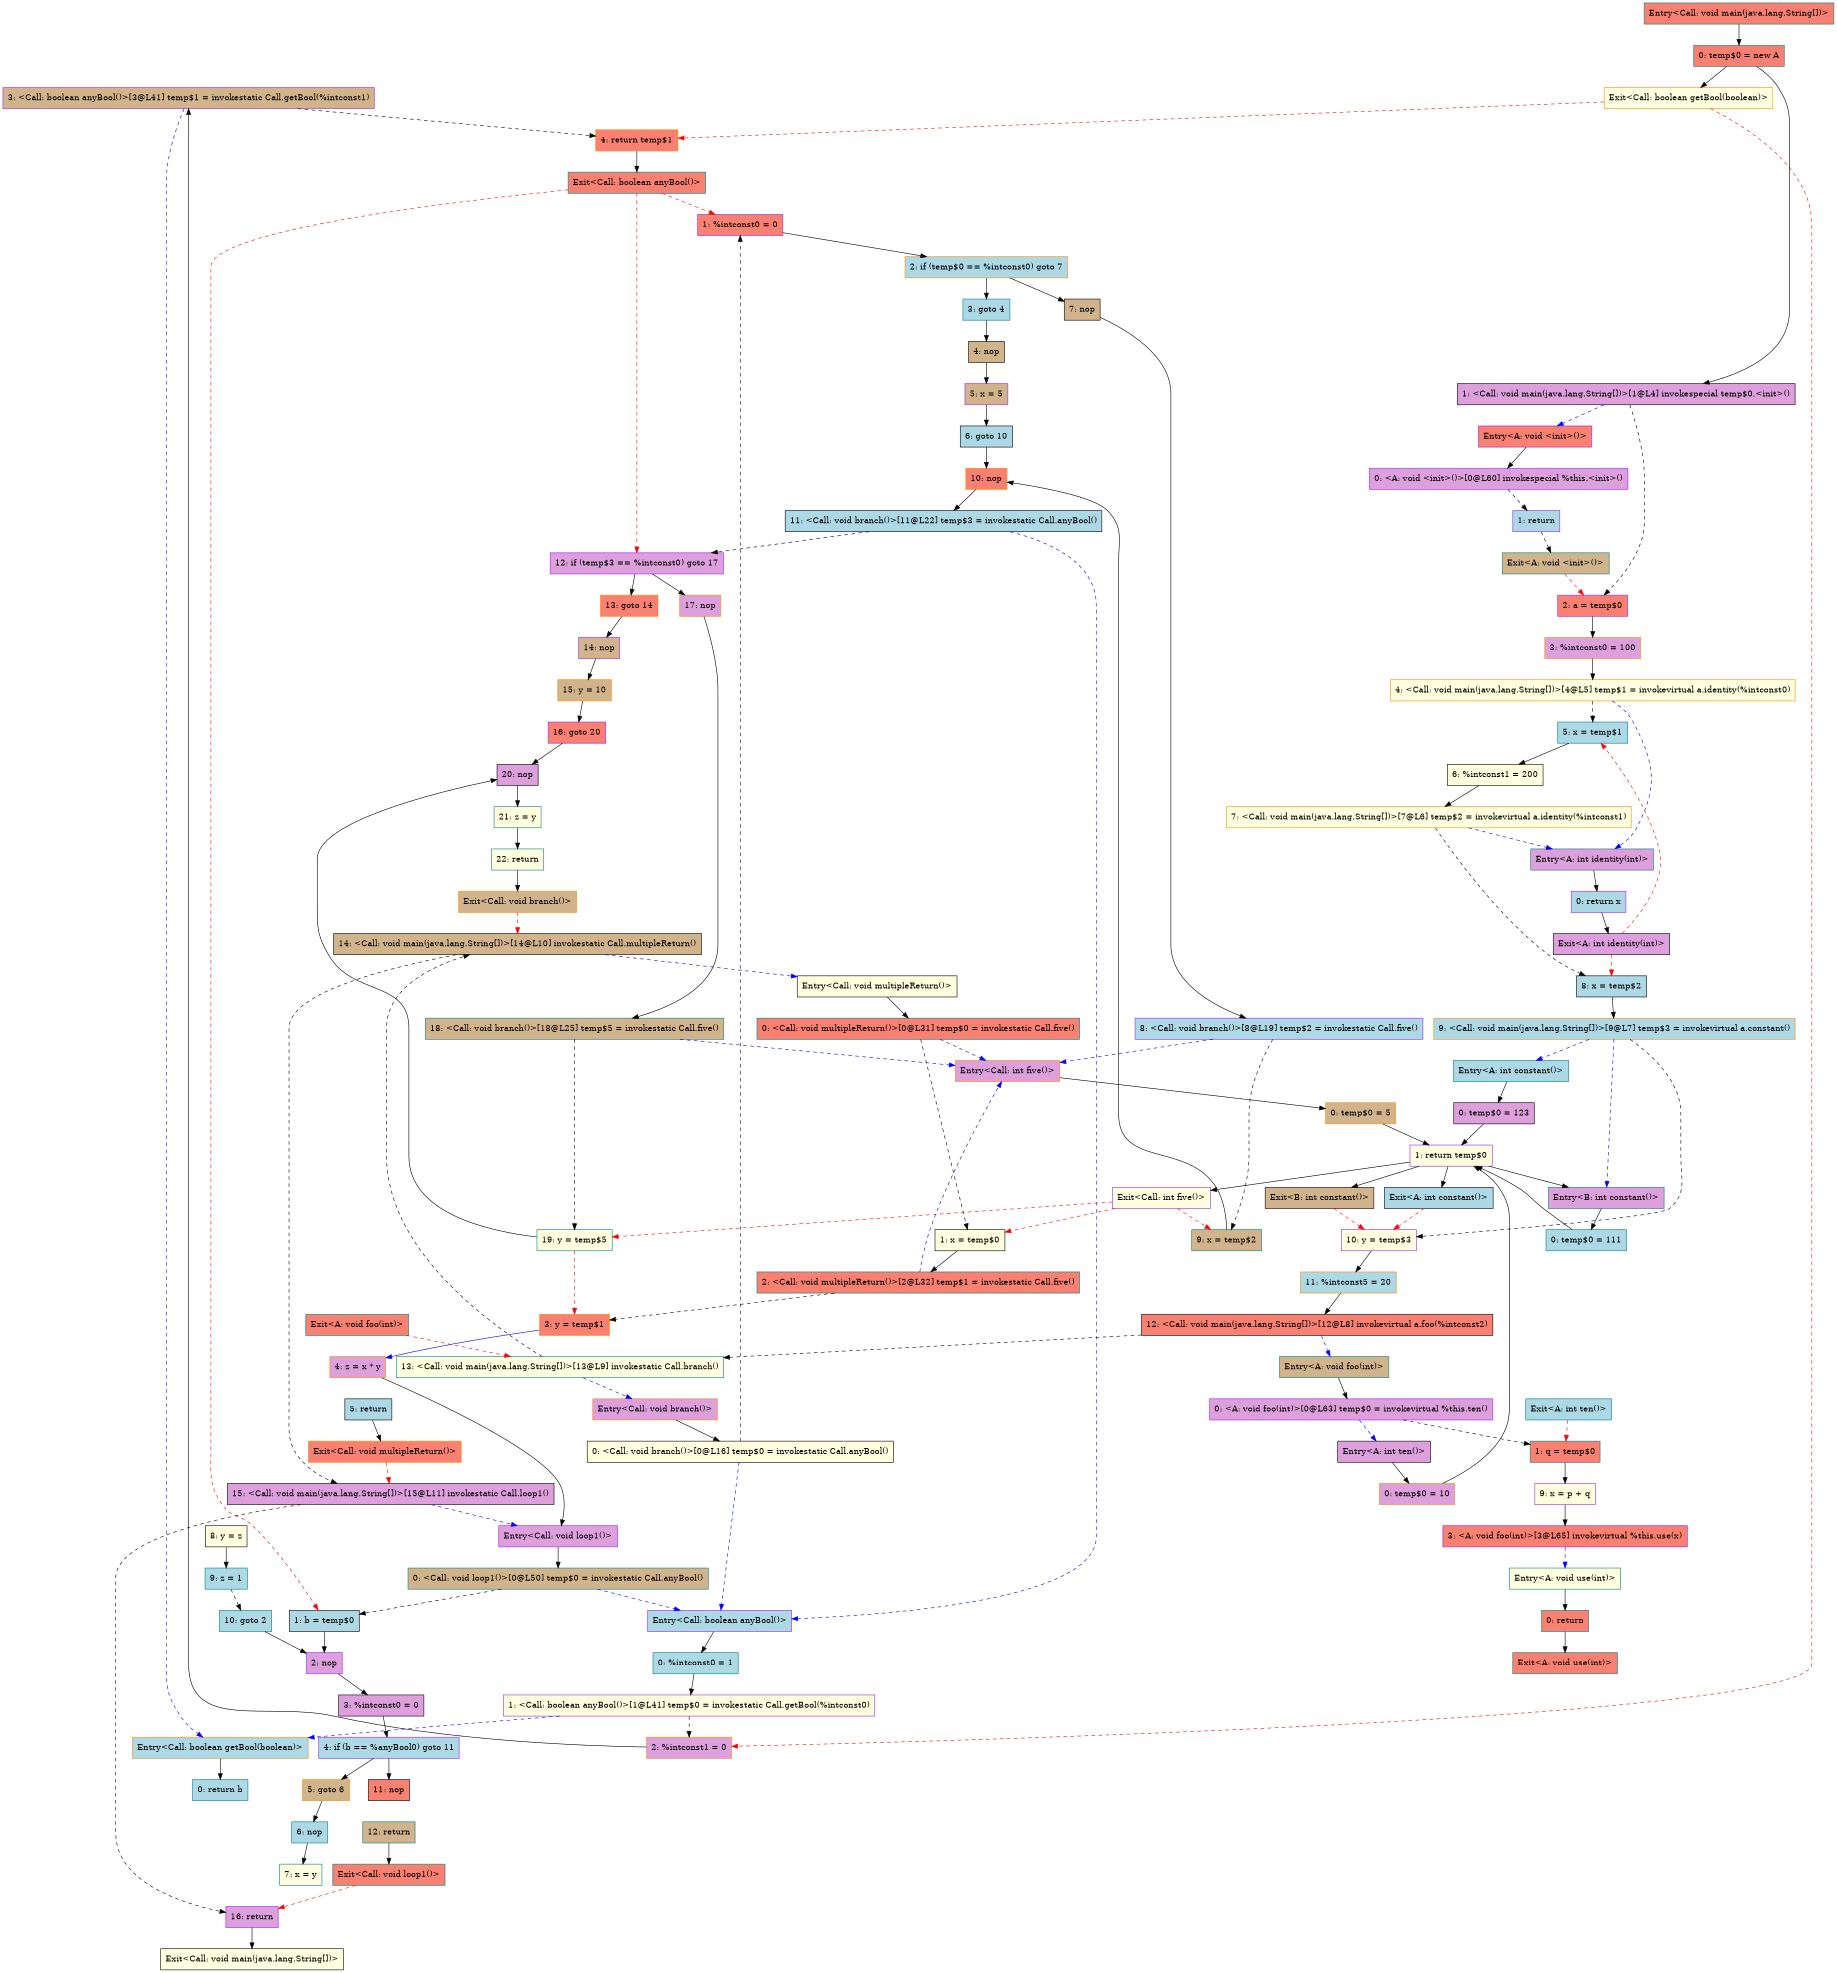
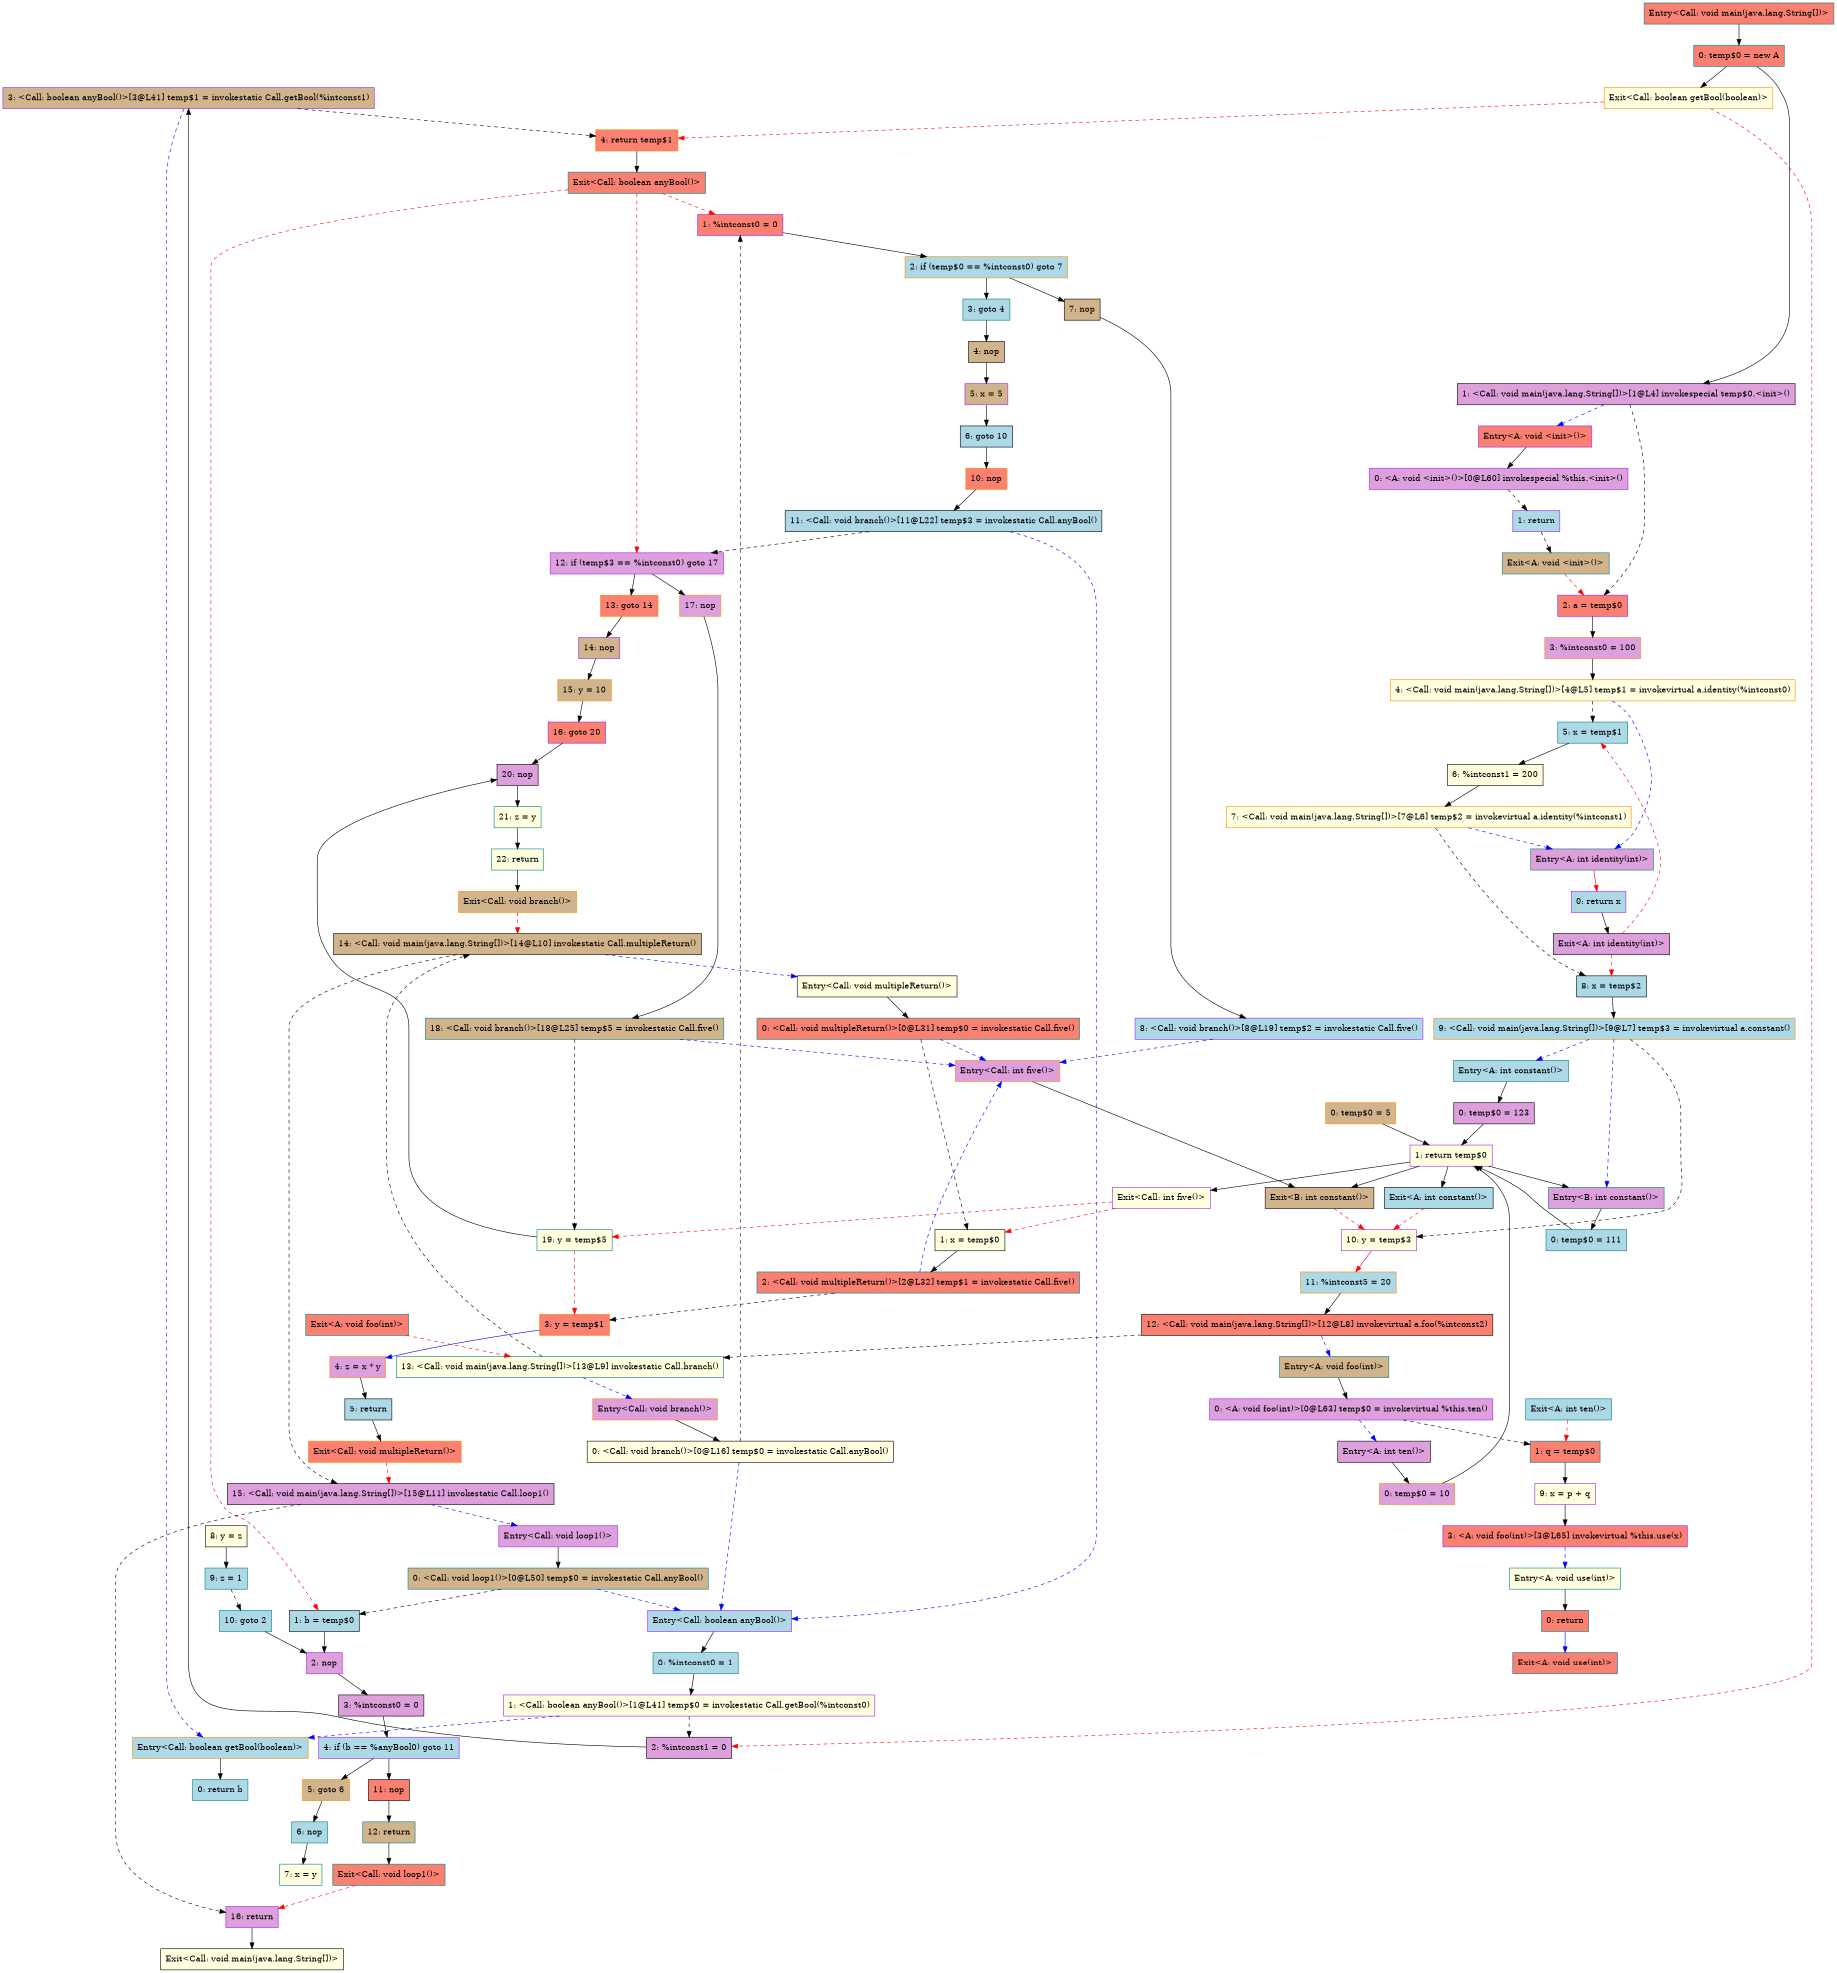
edge "Entry<A: int identity(int)>" -> "0: return x": color black -> red
edge "Entry<Call: int five()>" -> "0: temp$0 = 5": now "Entry<Call: int five()>" -> "Exit<B: int constant()>"
node "9: x = temp$2": removed
edge "10: y = temp$3" -> "11: %intconst5 = 20": color black -> red
edge "4: z = x * y" -> "Entry<Call: void loop1()>": now "4: z = x * y" -> "5: return"
edge "0: return" -> "Exit<A: void use(int)>": color black -> blue
node "2: %intconst1 = 0": color darkorange -> black
edge "11: nop" -> "12: return": added
